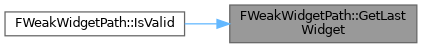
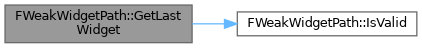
edge "FWeakWidgetPath::IsValid" -> "FWeakWidgetPath::GetLast Widget": reversed
